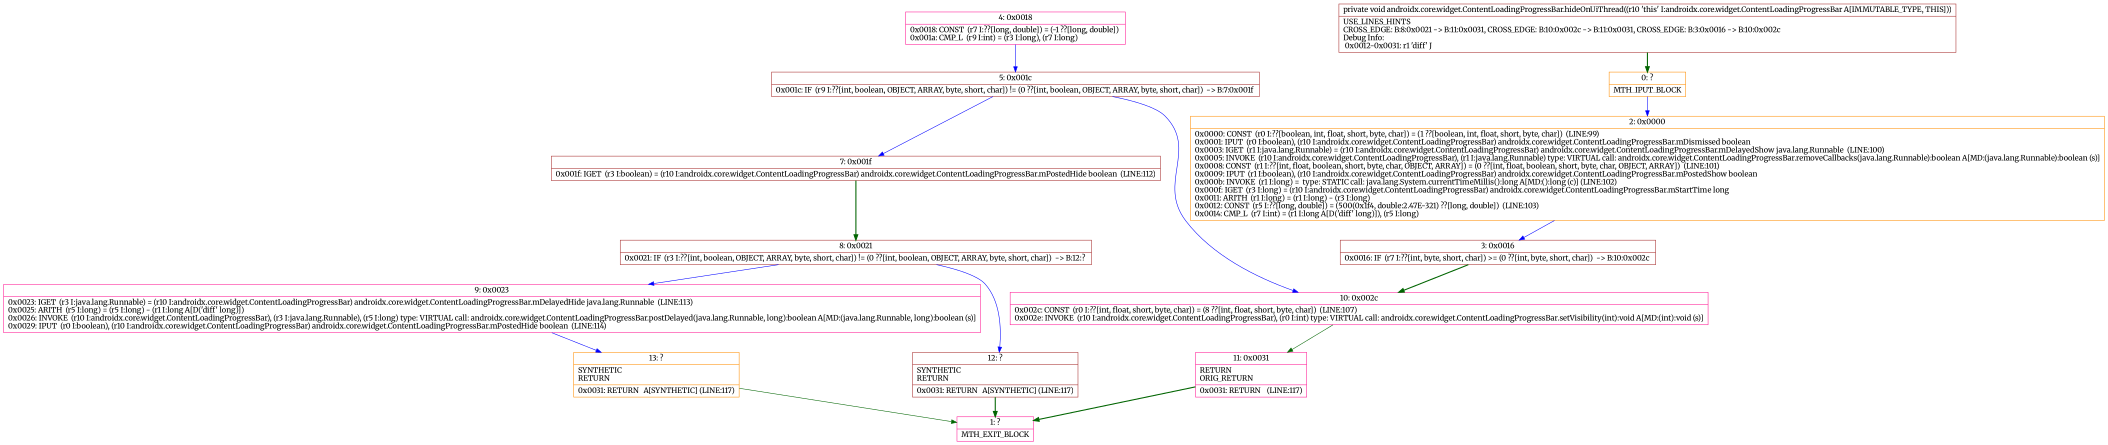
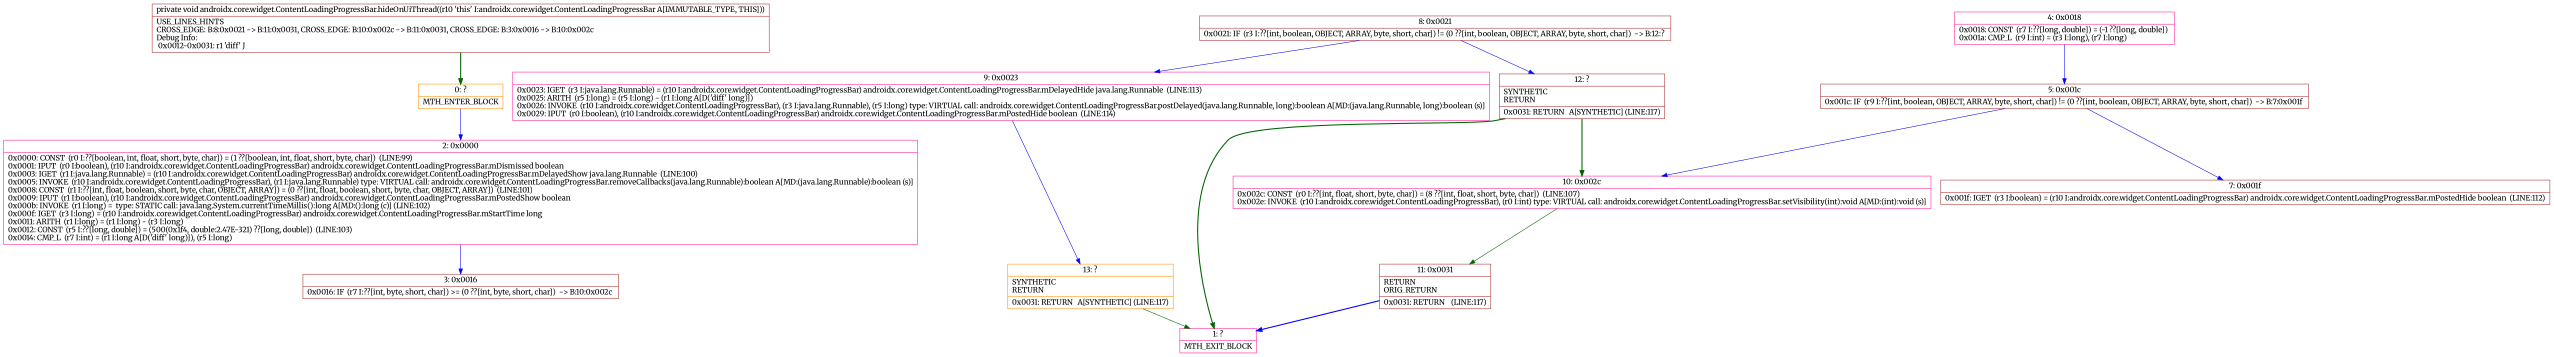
node "0: ?": text "MTH_IPUT_BLOCK" -> "MTH_ENTER_BLOCK"
node "2: 0x0000": color darkorange -> deeppink
edge "7: 0x001f" -> "8: 0x0021": removed
edge "3: 0x0016" -> "10: 0x002c": now "12: ?" -> "10: 0x002c"
node "11: 0x0031": color deeppink -> brown
edge "11: 0x0031" -> "1: ?": color darkgreen -> blue
